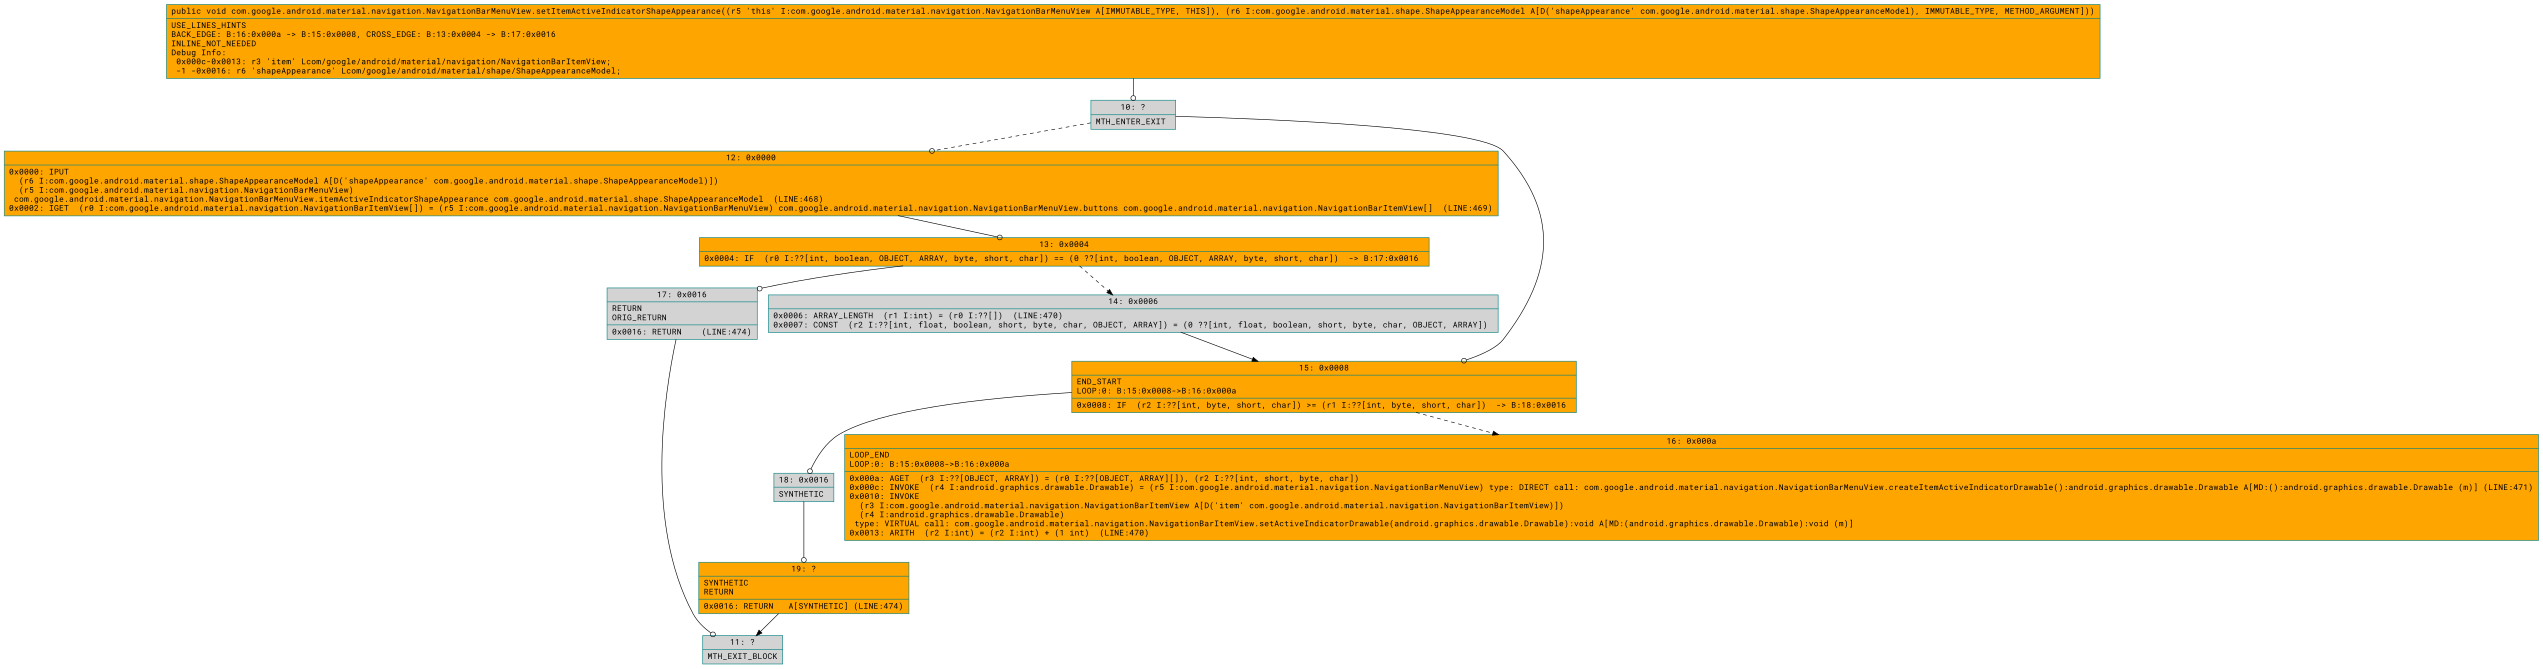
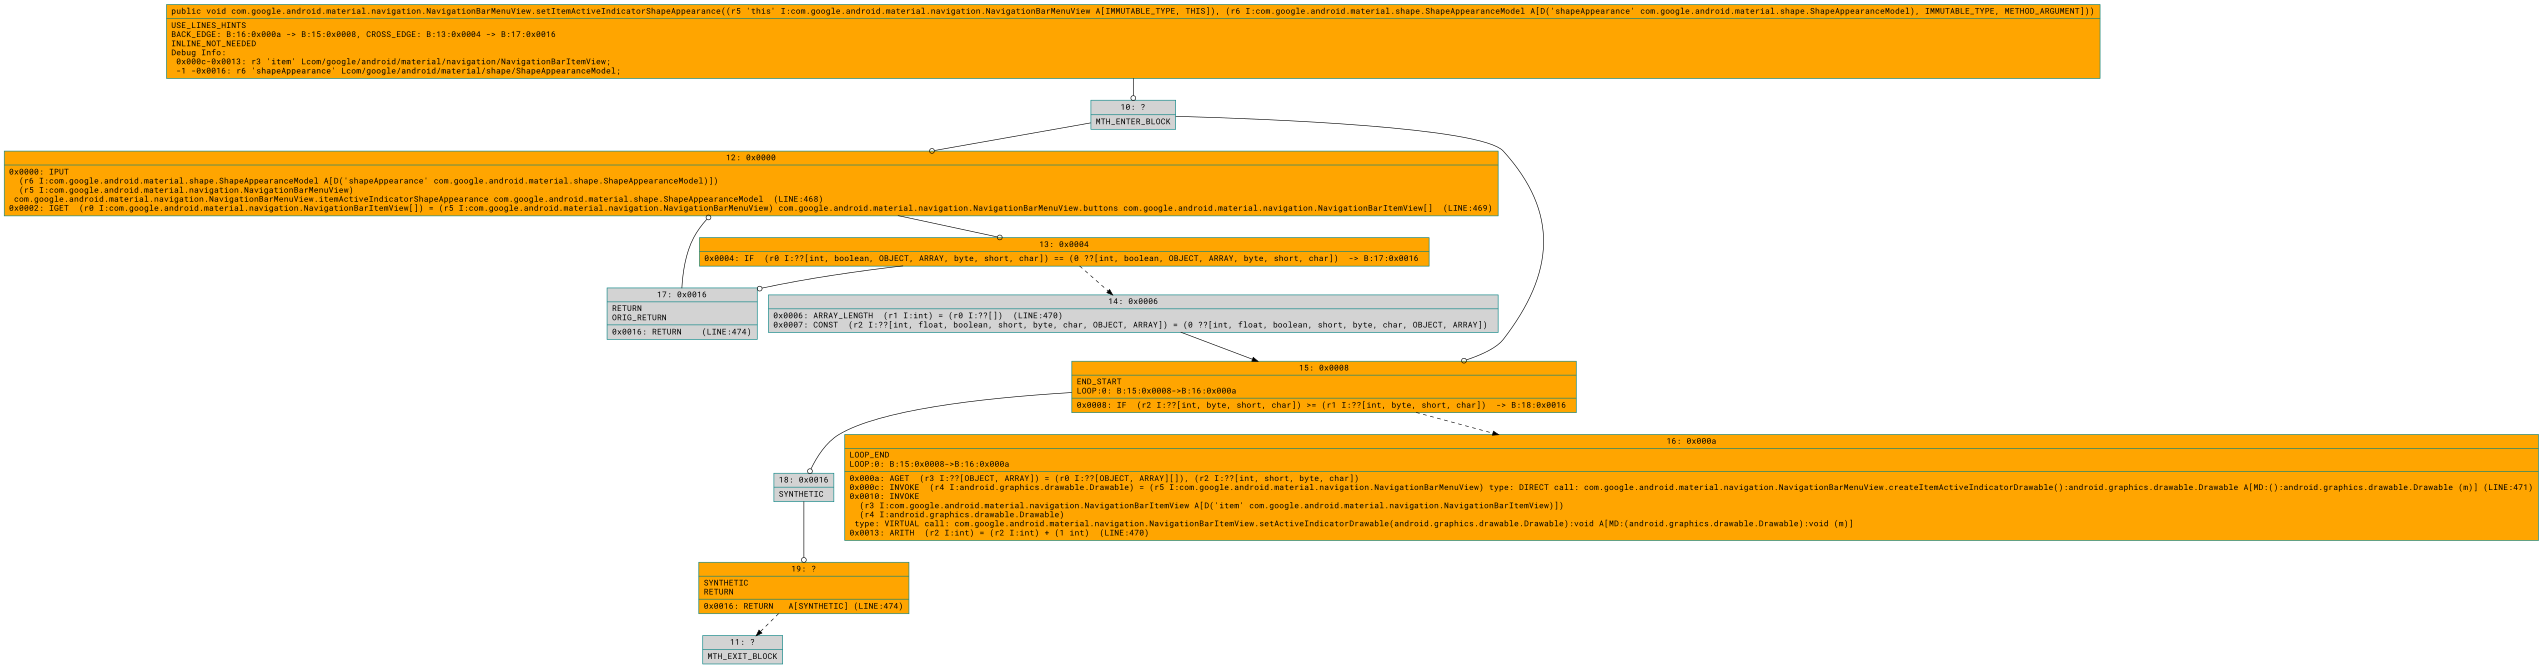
node "10: ?": text "MTH_ENTER_EXIT" -> "MTH_ENTER_BLOCK"
edge "10: ?" -> "12: 0x0000": style dashed -> solid
edge "17: 0x0016" -> "11: ?": now "17: 0x0016" -> "12: 0x0000"
edge "19: ?" -> "11: ?": style solid -> dashed
